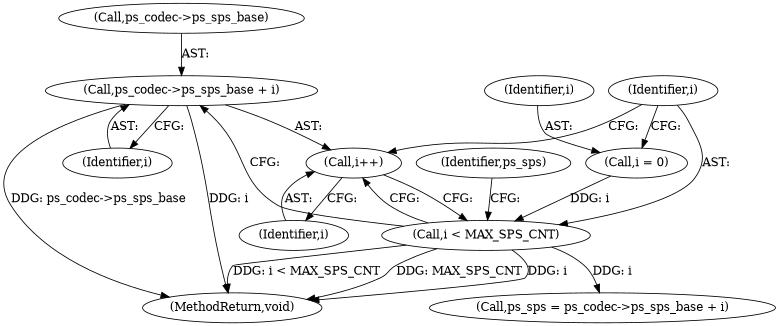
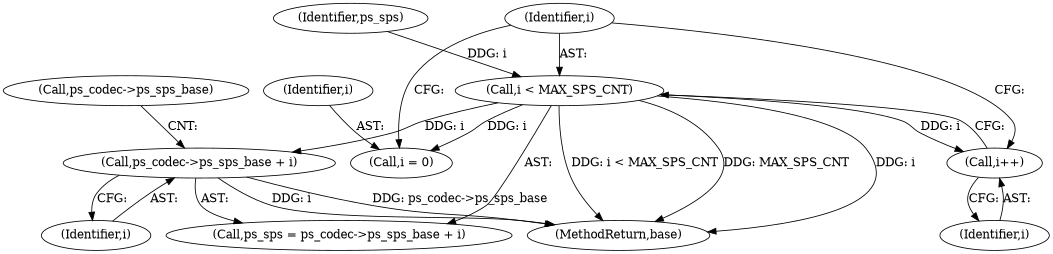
edge "(Call,ps_codec->ps_sps_base)" -> "(Call,ps_codec->ps_sps_base + i)": label "AST: " -> "CNT: "
edge "(Call,ps_codec->ps_sps_base + i)" -> "(Call,i++)": now "(Call,ps_codec->ps_sps_base + i)" -> "(Call,ps_sps = ps_codec->ps_sps_base + i)"
edge "(Call,i < MAX_SPS_CNT)" -> "(Call,ps_codec->ps_sps_base + i)": label "CFG: " -> "DDG: i"
edge "(Call,i = 0)" -> "(Call,i < MAX_SPS_CNT)": reversed
edge "(Call,i < MAX_SPS_CNT)" -> "(Call,i++)": label "CFG: " -> "DDG: i"
edge "(Identifier,ps_sps)" -> "(Call,i < MAX_SPS_CNT)": label "CFG: " -> "DDG: i"
edge "(Call,i < MAX_SPS_CNT)" -> "(Call,ps_sps = ps_codec->ps_sps_base + i)": label "DDG: i" -> "AST: "
node "(MethodReturn,void)": label "(MethodReturn,void)" -> "(MethodReturn,base)"
